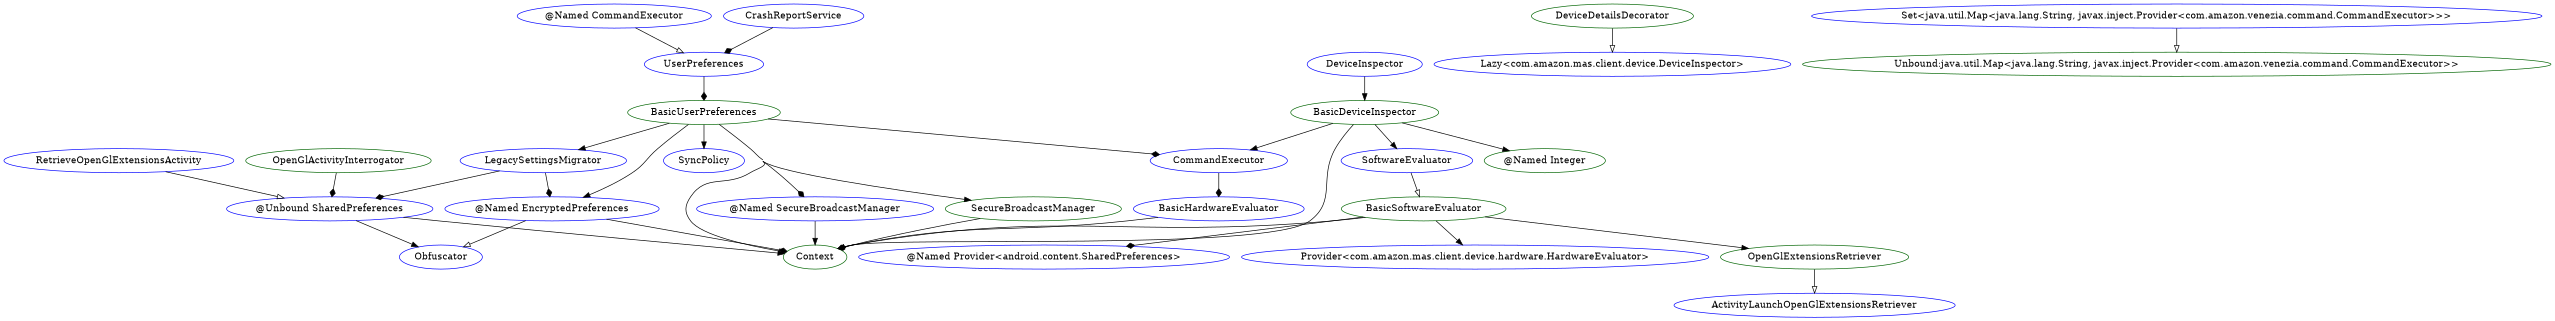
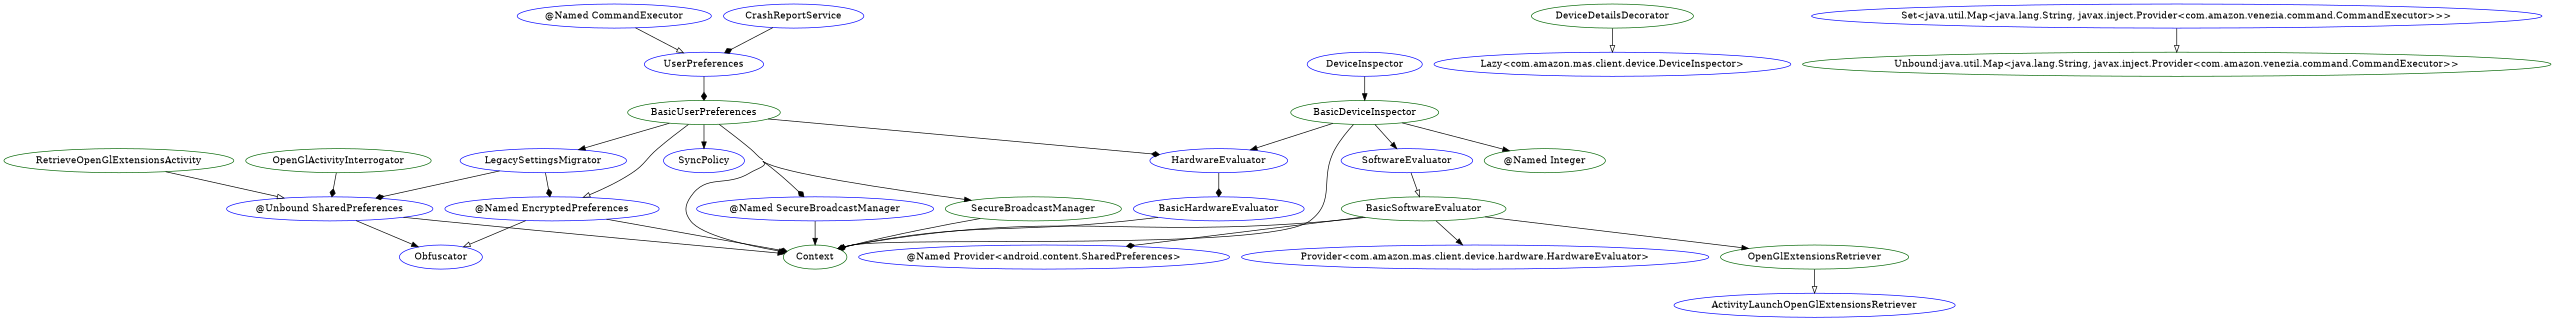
node "RetrieveOpenGlExtensionsActivity": color blue -> darkgreen
node "CommandExecutor": label "CommandExecutor" -> "HardwareEvaluator"
edge "BasicUserPreferences" -> "@Named EncryptedPreferences": arrowhead normal -> onormal
